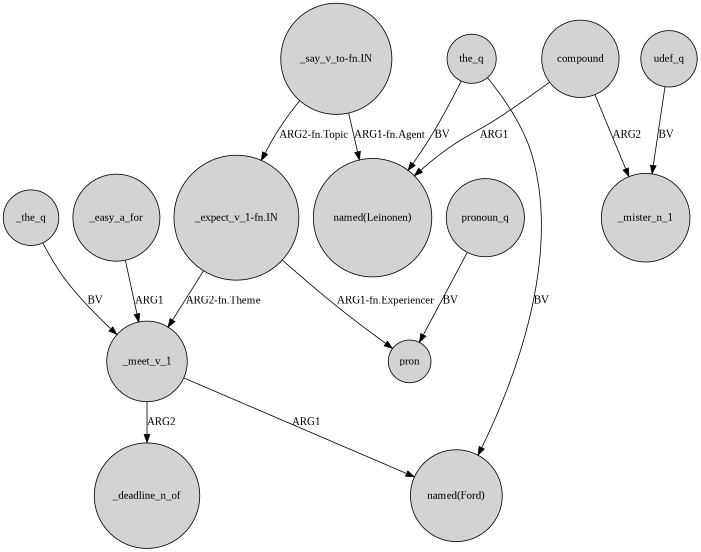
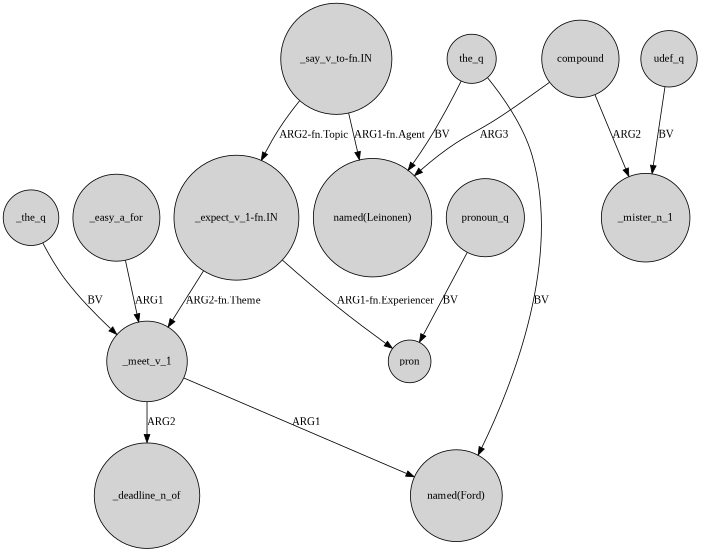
edge "compound" -> "named(Leinonen)": label "ARG1" -> "ARG3"
